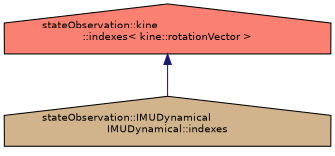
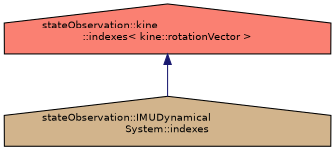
node "stateObservation::IMUDynamical IMUDynamical::indexes": label "stateObservation::IMUDynamical IMUDynamical::indexes" -> "stateObservation::IMUDynamical System::indexes"
